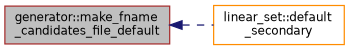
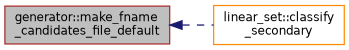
node "linear_set::default _secondary": label "linear_set::default _secondary" -> "linear_set::classify _secondary"
